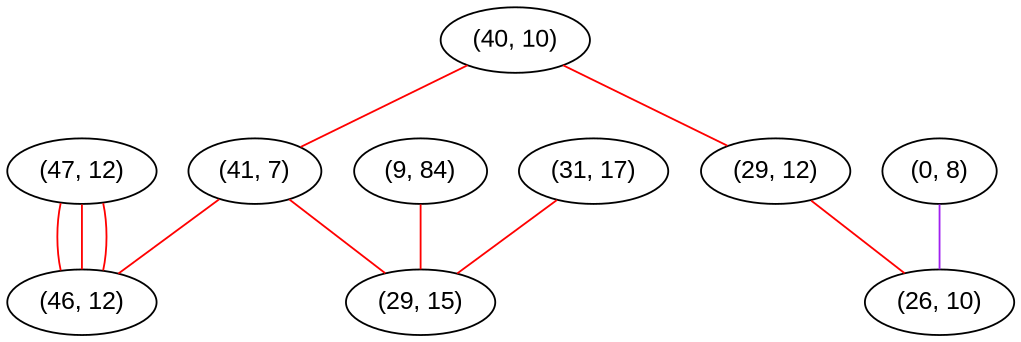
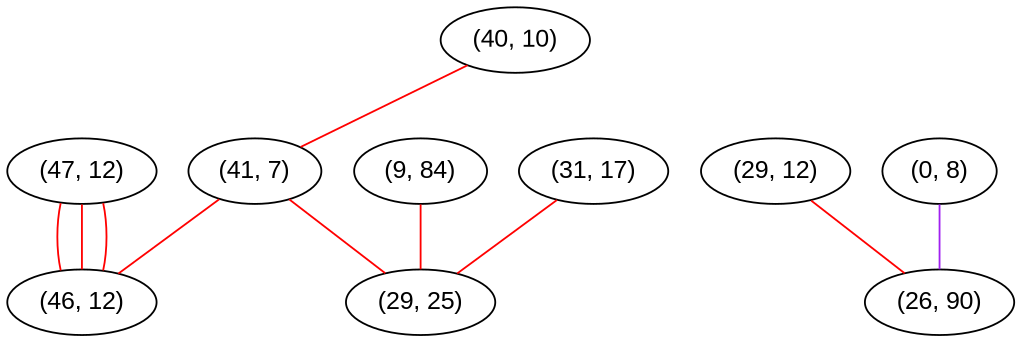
edge "(40, 10)" -- "(29, 12)": removed
node "(29, 15)": label "(29, 15)" -> "(29, 25)"
node "(26, 10)": label "(26, 10)" -> "(26, 90)"
